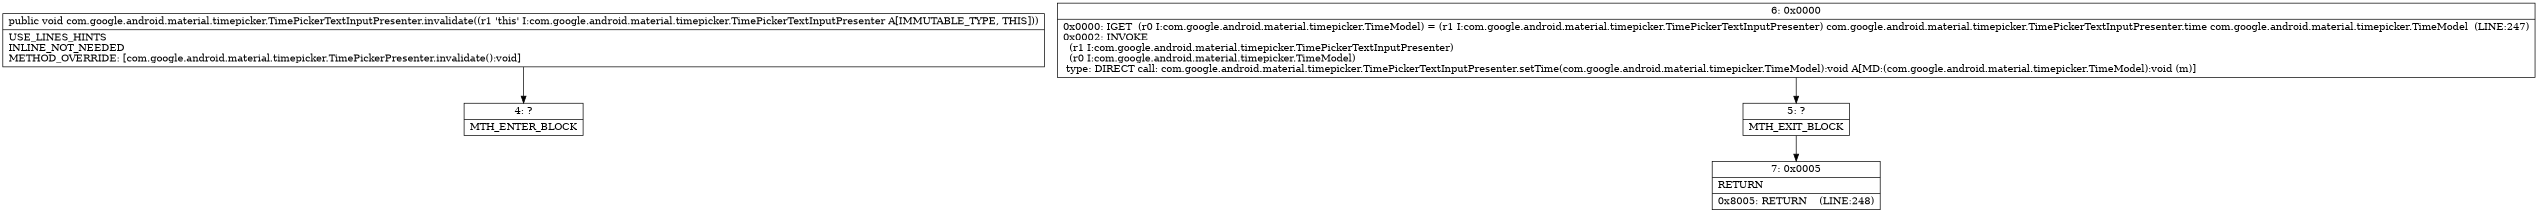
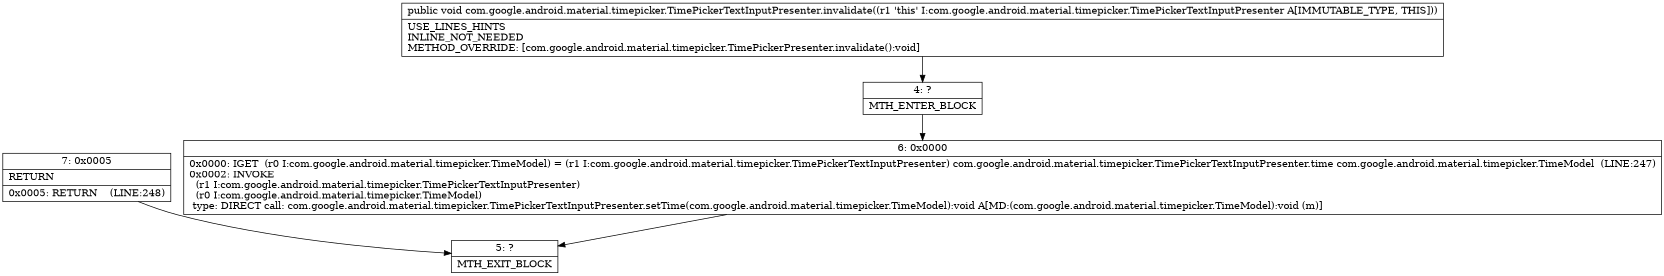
edge "4: ?" -> "6: 0x0000": added
edge "5: ?" -> "7: 0x0005": reversed
node "7: 0x0005": text "0x8005: RETURN    (LINE:248)" -> "0x0005: RETURN    (LINE:248)"
